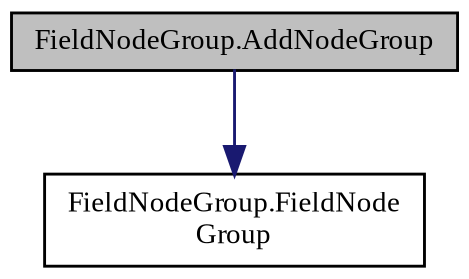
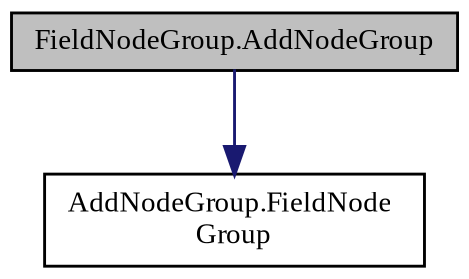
node "FieldNodeGroup.FieldNode Group": label "FieldNodeGroup.FieldNode Group" -> "AddNodeGroup.FieldNode Group"
